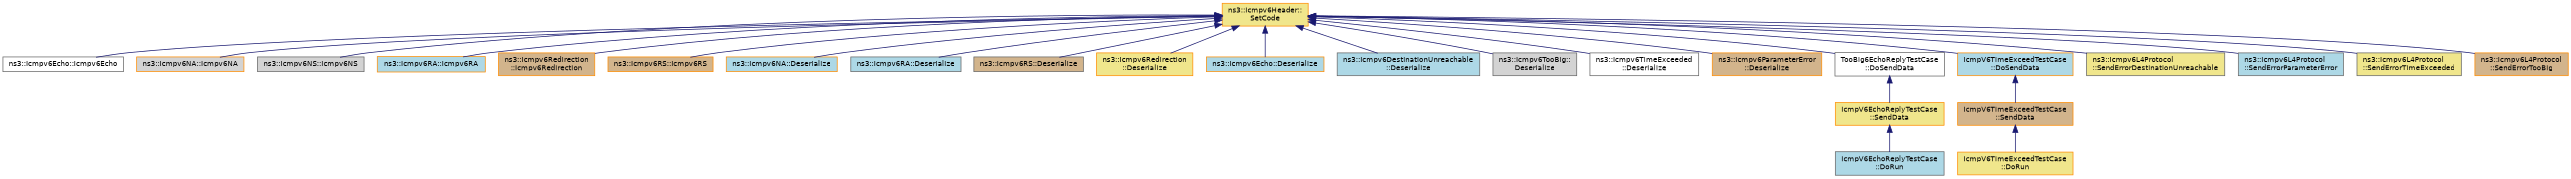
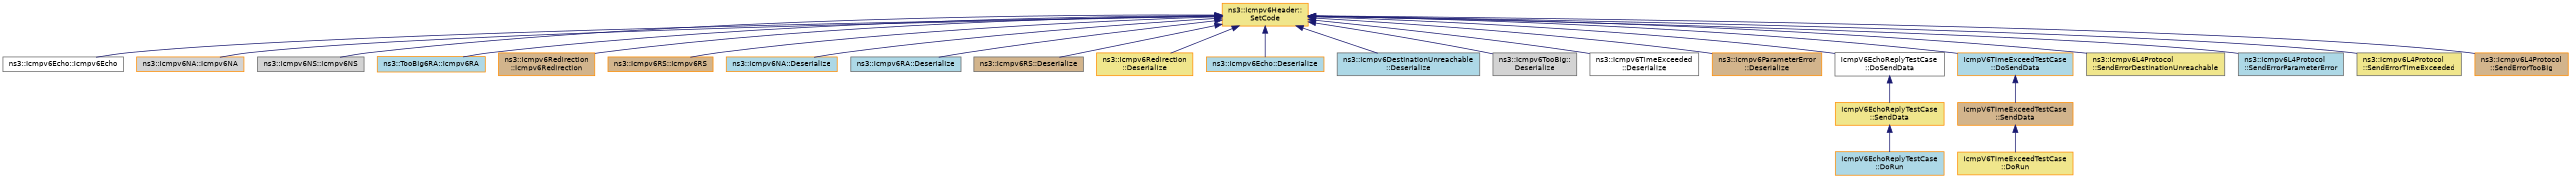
node "ns3::Icmpv6RA::Icmpv6RA": label "ns3::Icmpv6RA::Icmpv6RA" -> "ns3::TooBig6RA::Icmpv6RA"
node "TooBig6EchoReplyTestCase ::DoSendData": label "TooBig6EchoReplyTestCase ::DoSendData" -> "IcmpV6EchoReplyTestCase ::DoSendData"
node "IcmpV6EchoReplyTestCase ::DoRun": color gray40 -> darkorange
